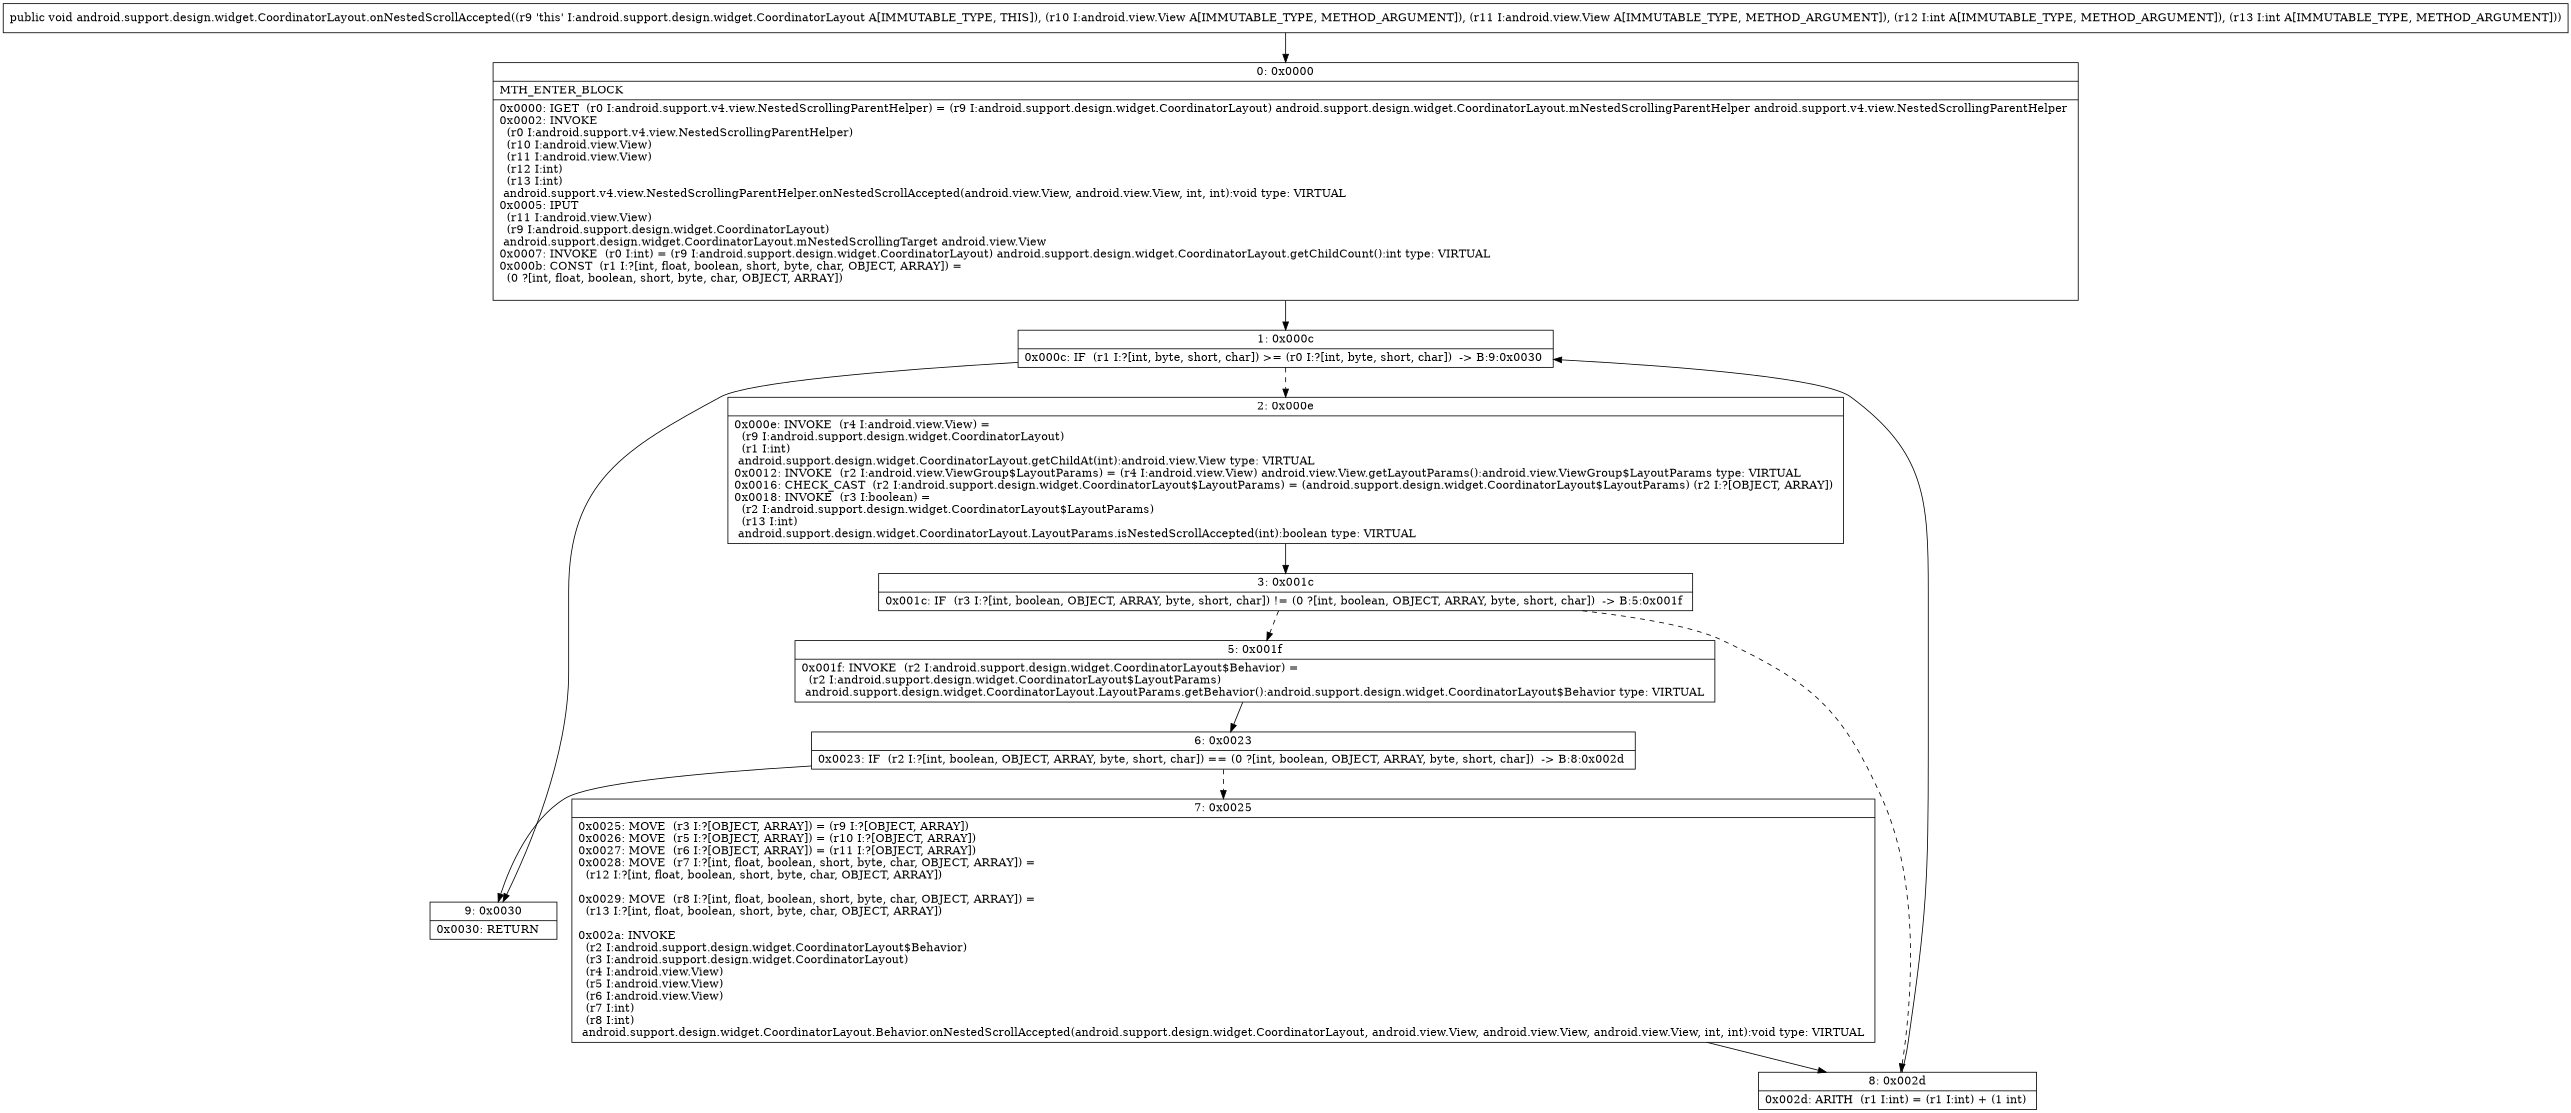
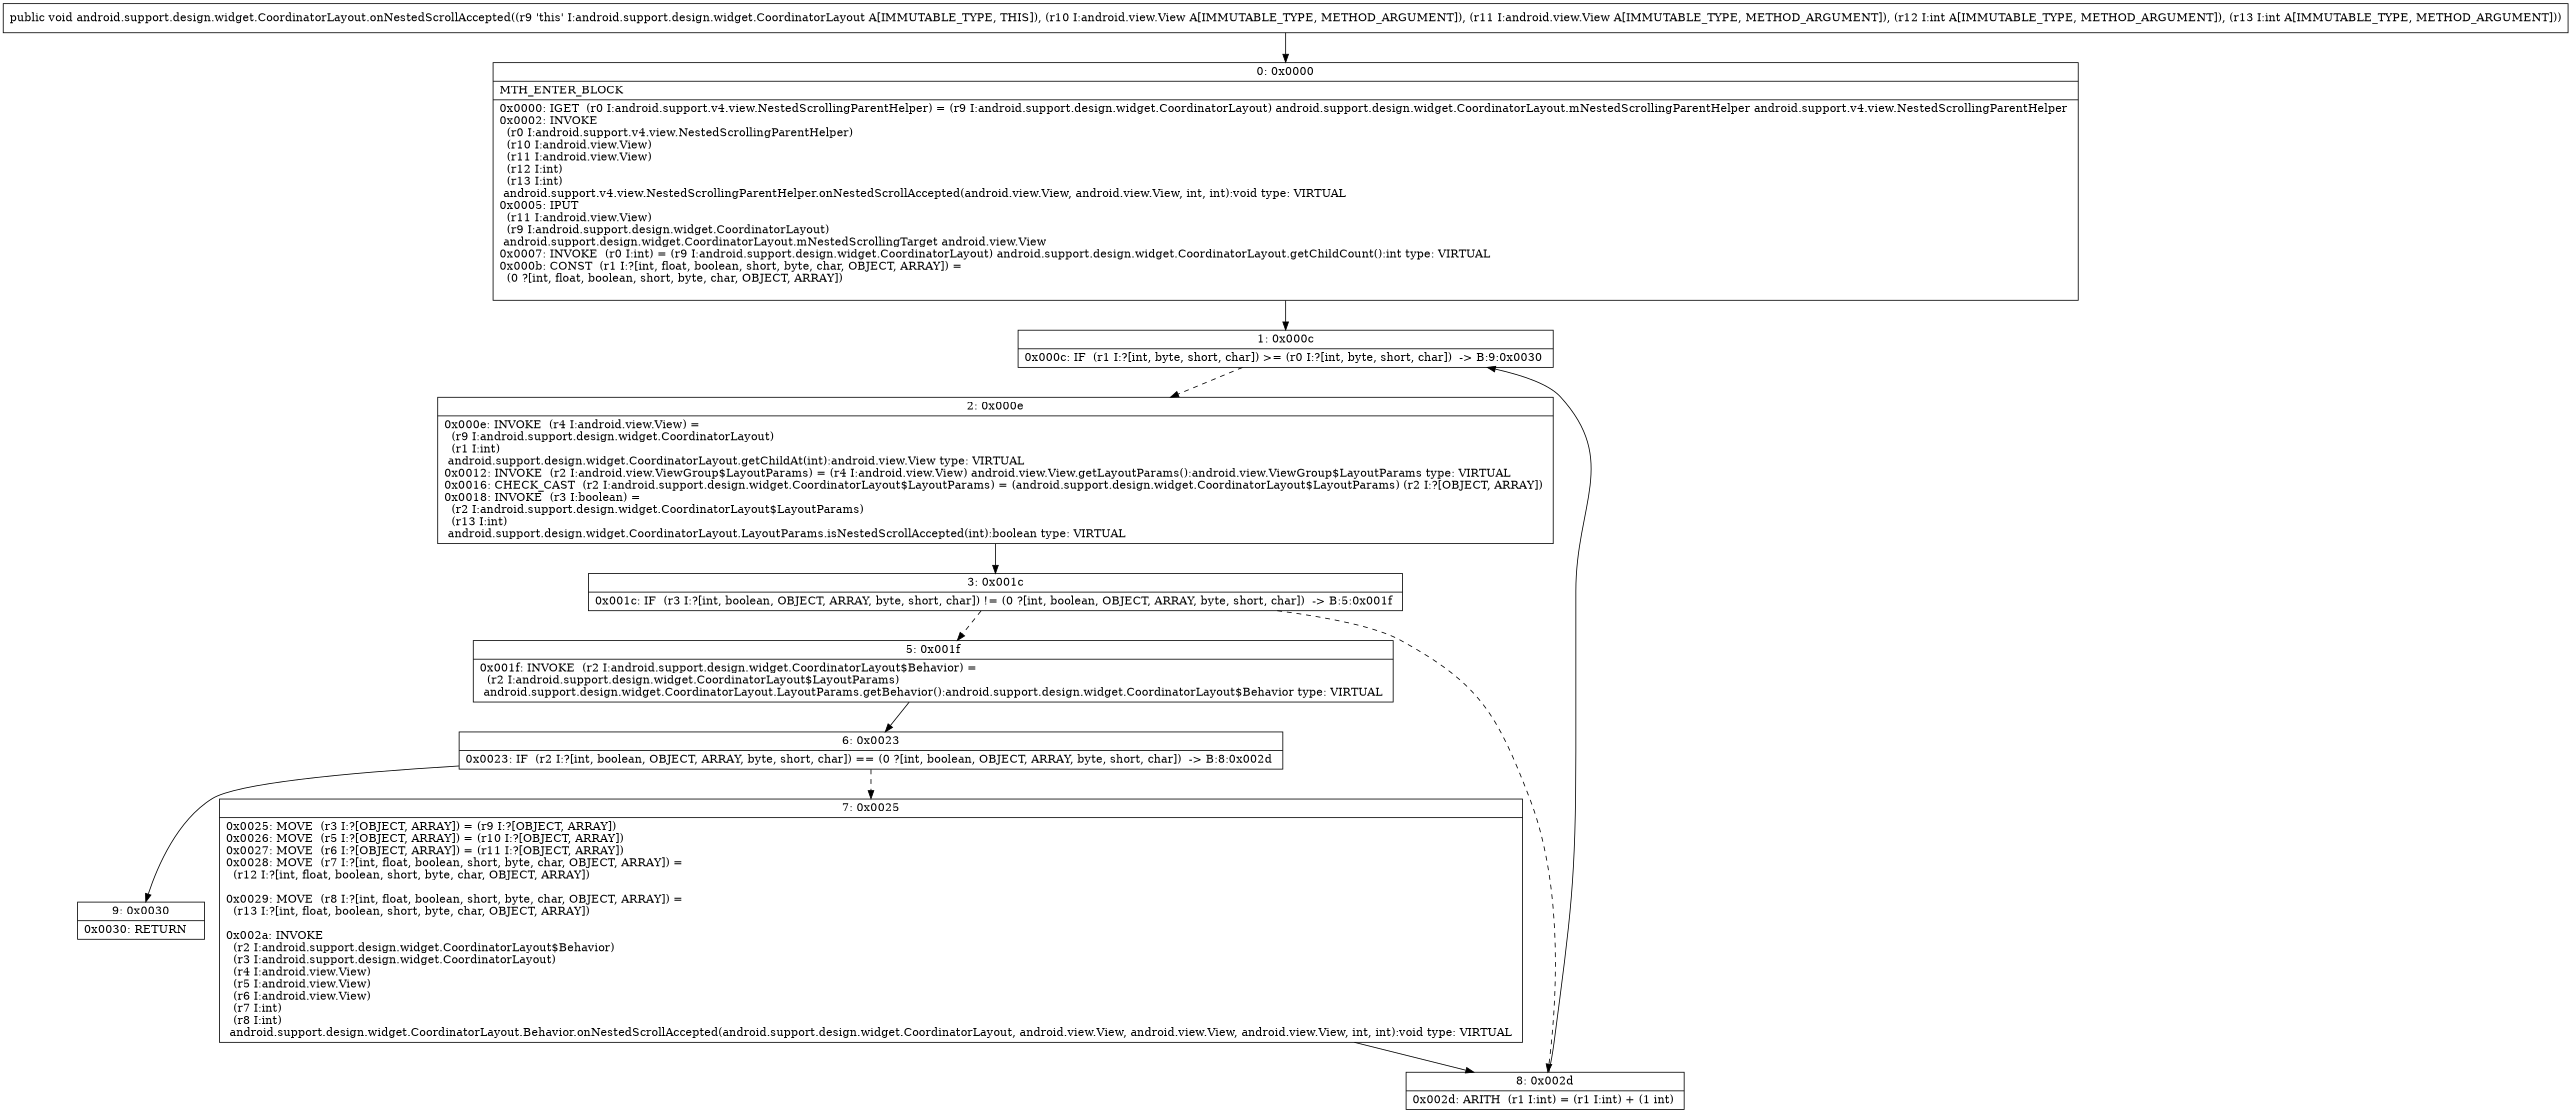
edge "1: 0x000c" -> "9: 0x0030": removed
